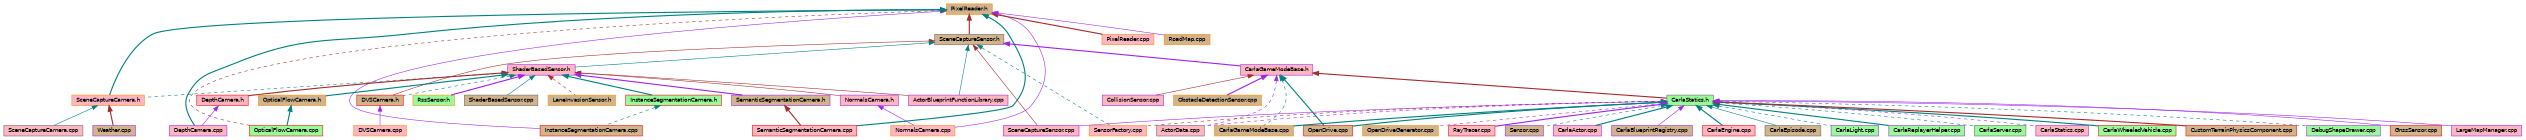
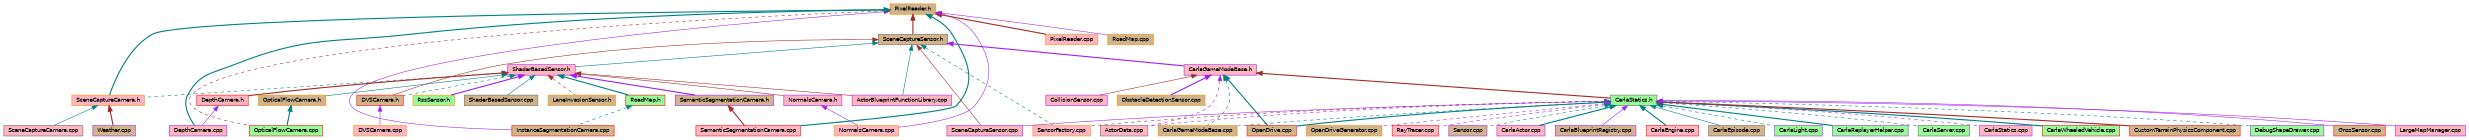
edge "OpticalFlowCamera.h" -> "ShaderBasedSensor.h": style bold -> solid
node "InstanceSegmentationCamera.h": label "InstanceSegmentationCamera.h" -> "RoadMap.h"
edge "RayTracer.cpp" -> "CarlaStatics.h": style bold -> dashed
edge "CarlaGameModeBase.cpp" -> "CarlaStatics.h": style bold -> dashed
